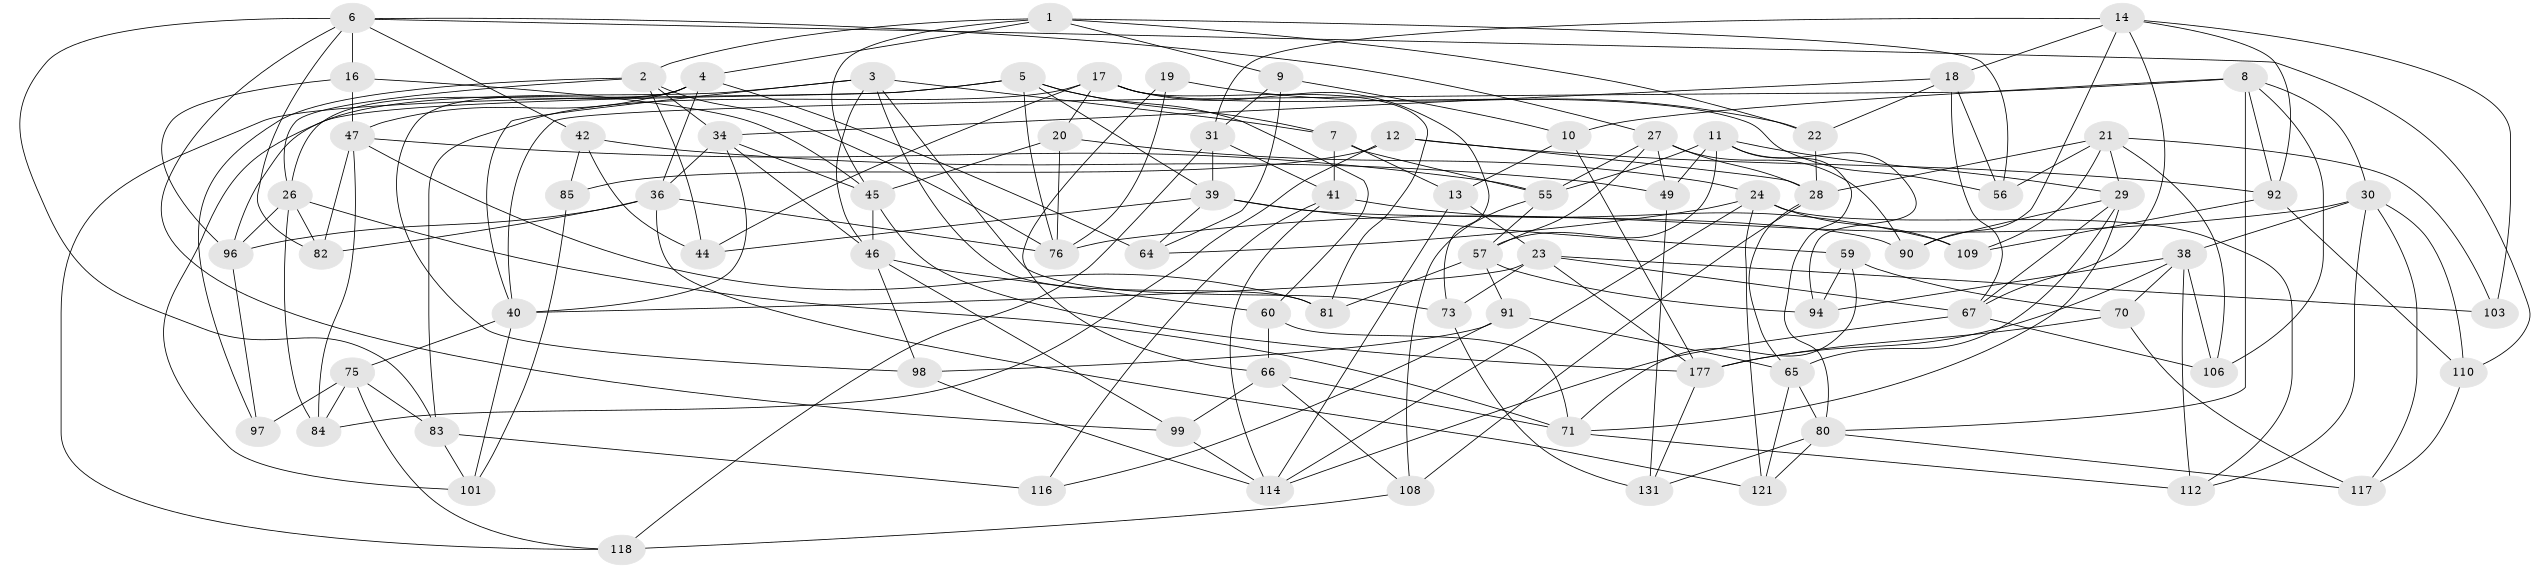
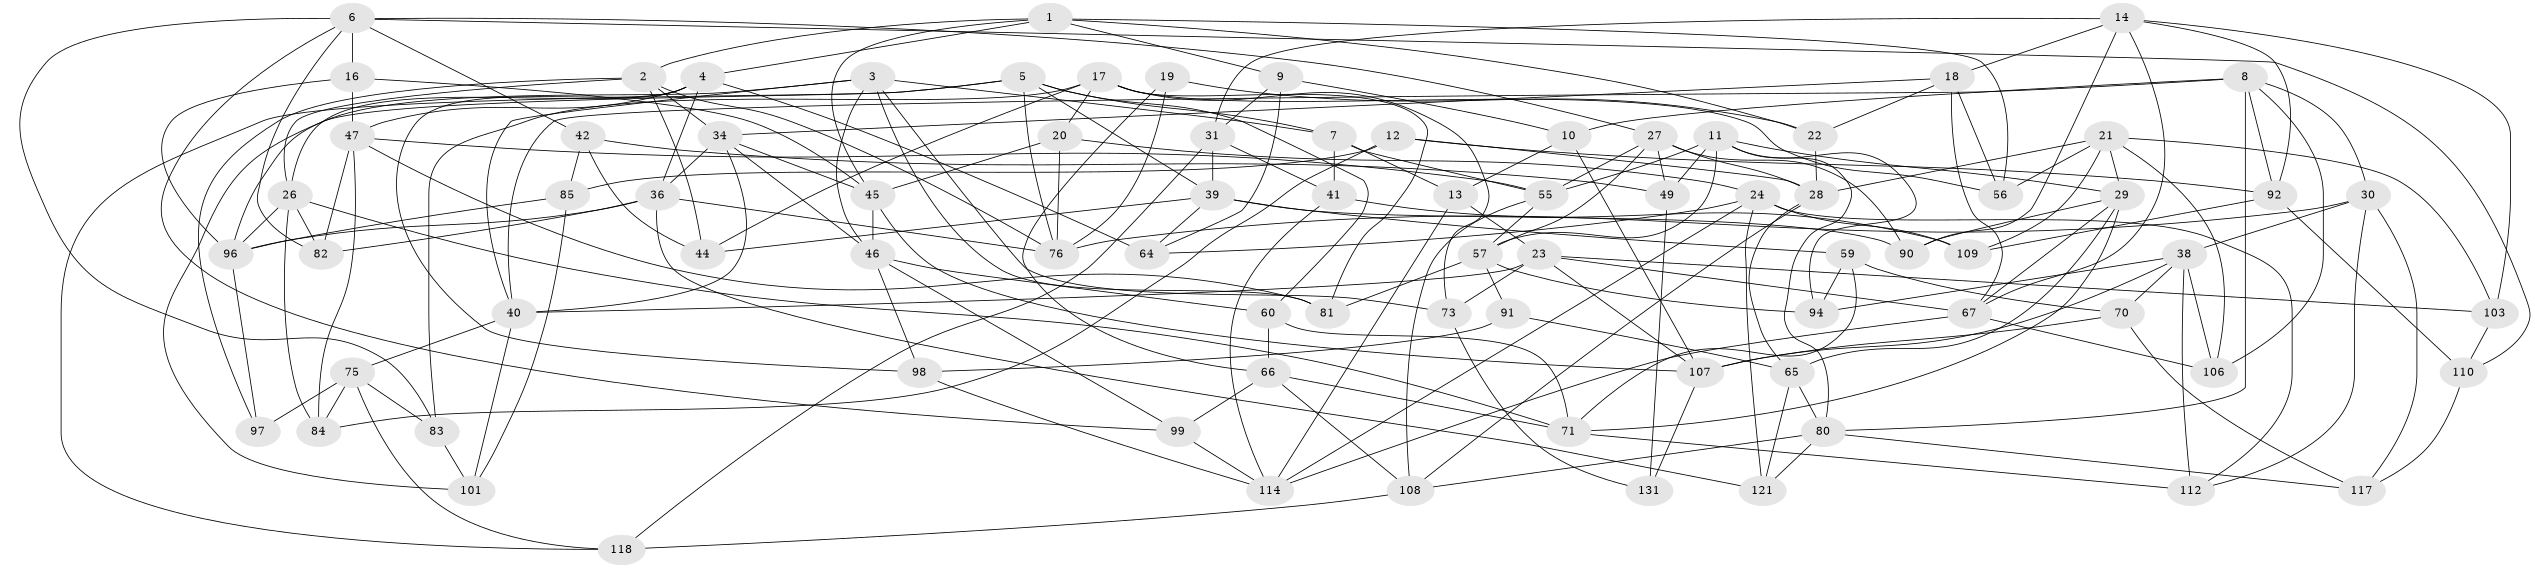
edge "85" -- "96": added
edge "30" -- "110": now "103" -- "110"
node "177": label "177" -> "107"
edge "80" -- "131": now "80" -- "108"
node "116": removed
